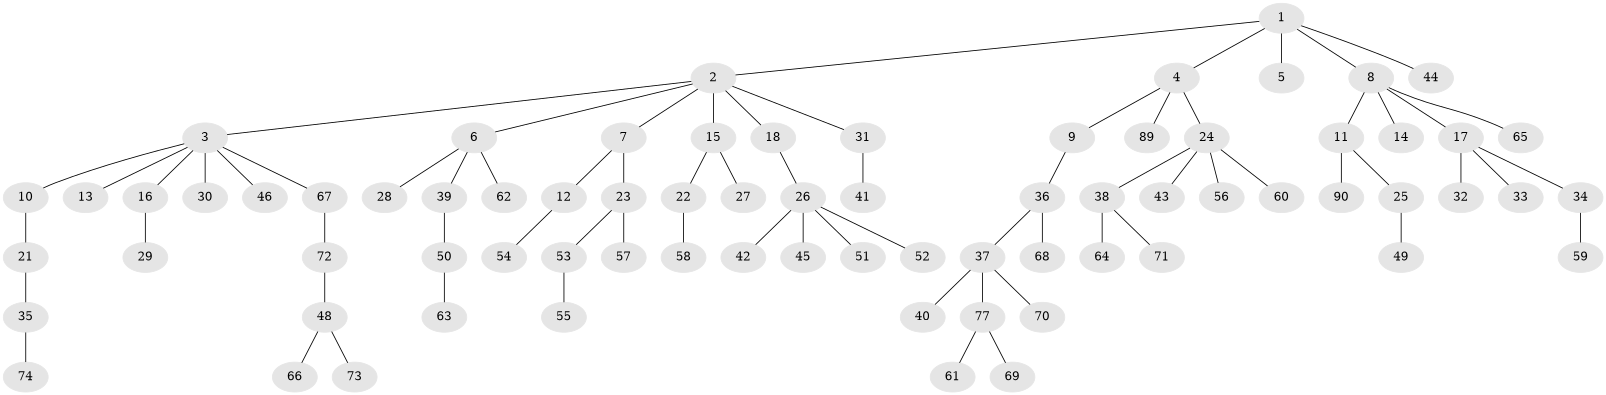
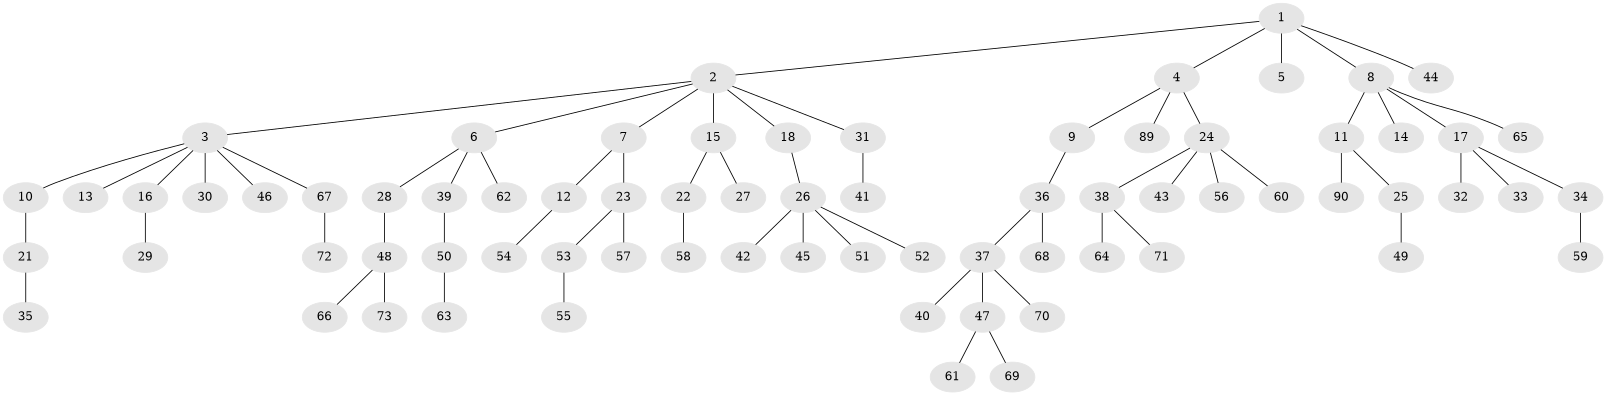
edge "72" -- "48": now "28" -- "48"
node "77": label "77" -> "47"
node "74": removed
